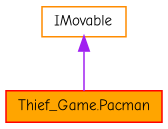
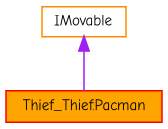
node "Thief_Game.Pacman": label "Thief_Game.Pacman" -> "Thief_Thief.Pacman"
